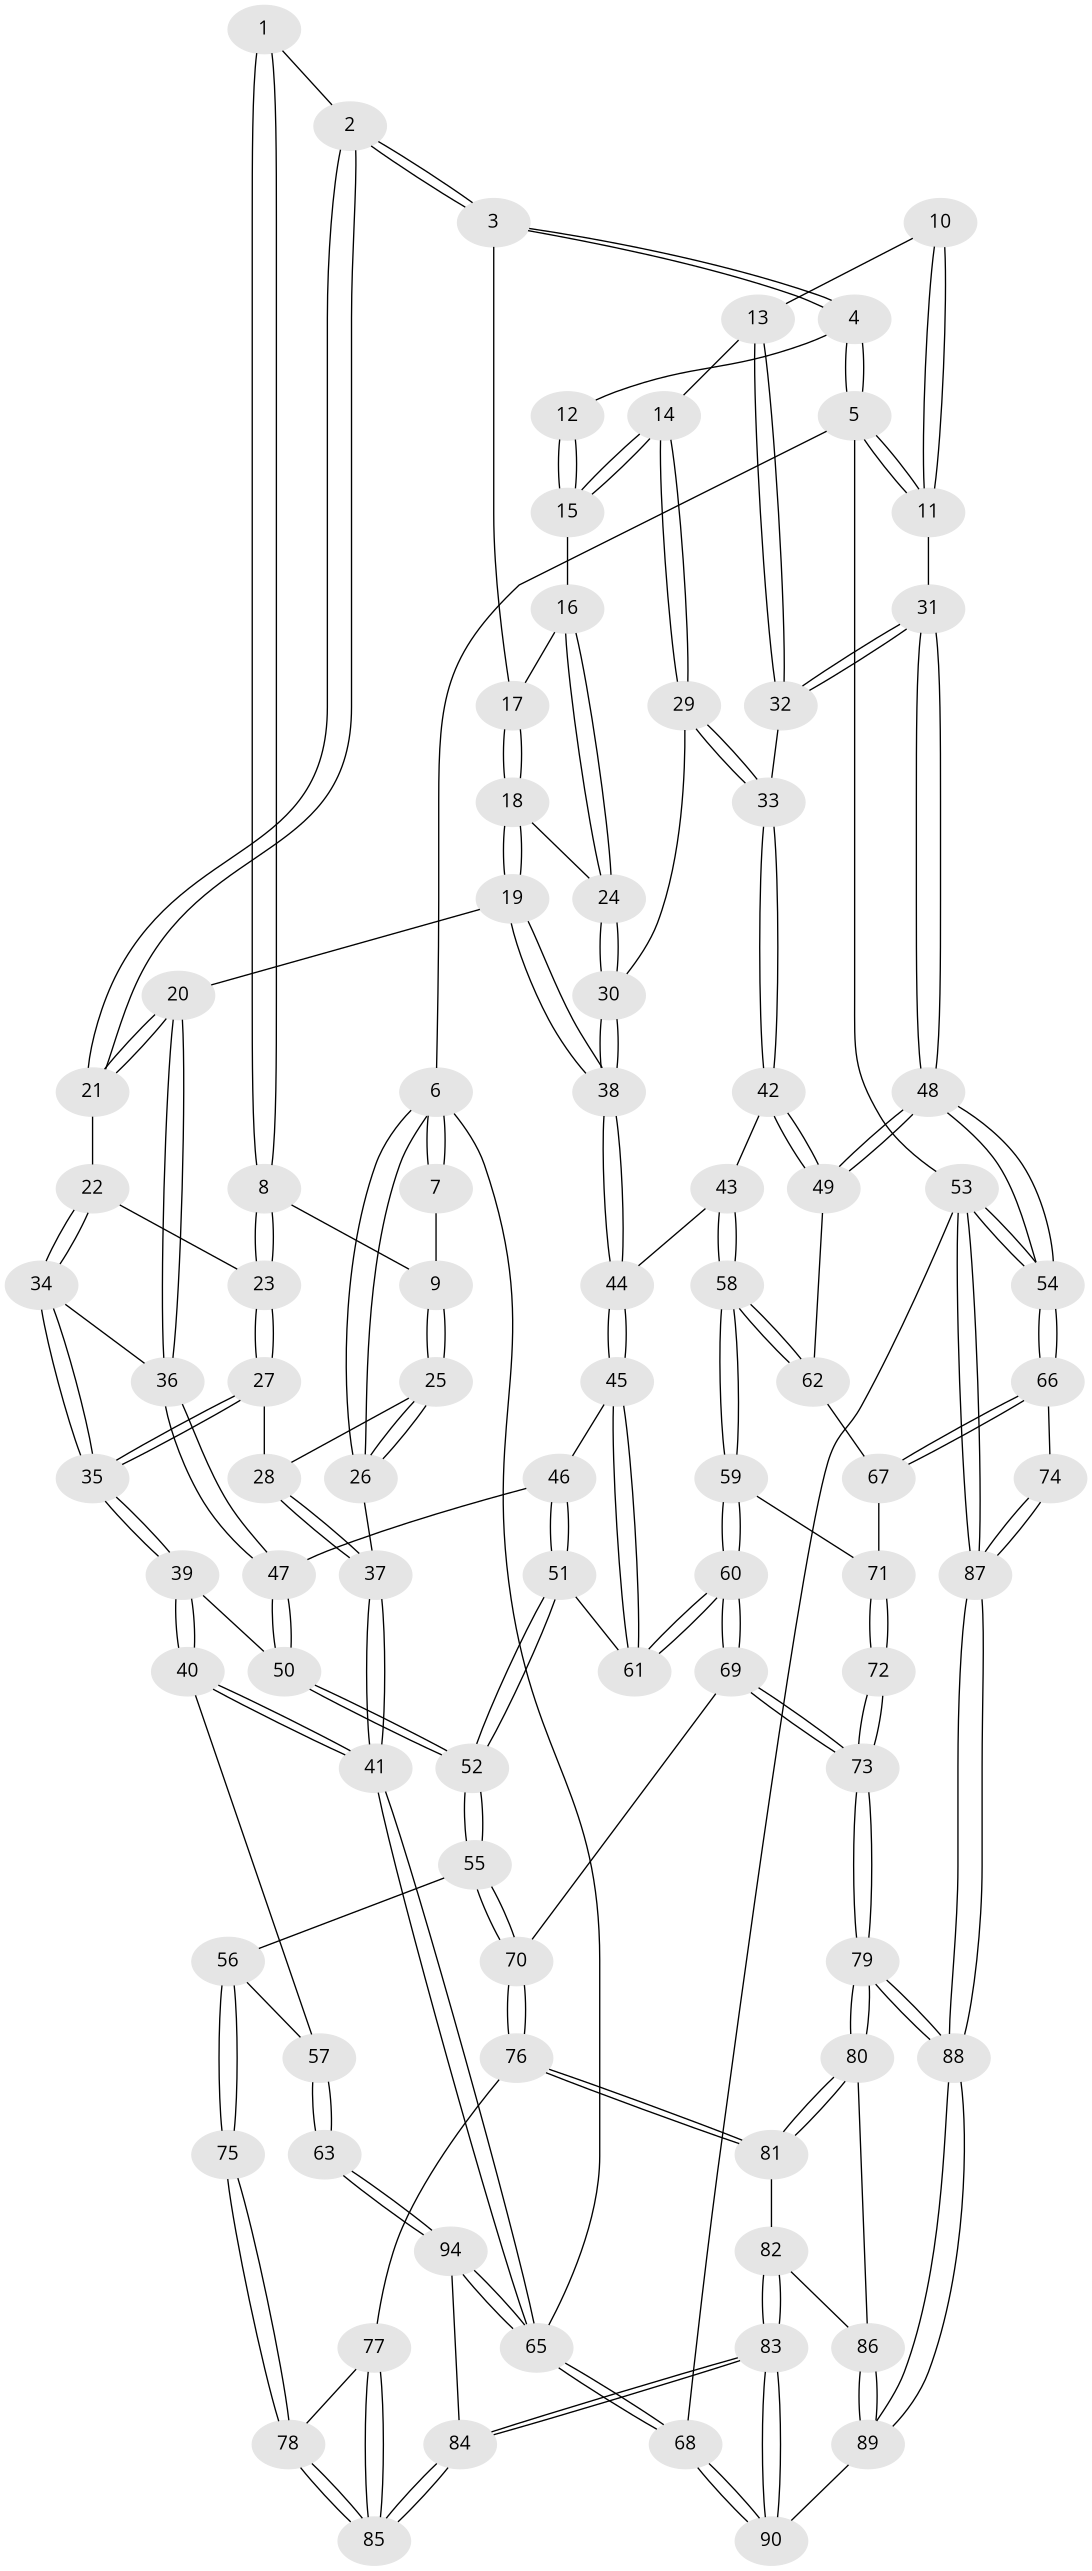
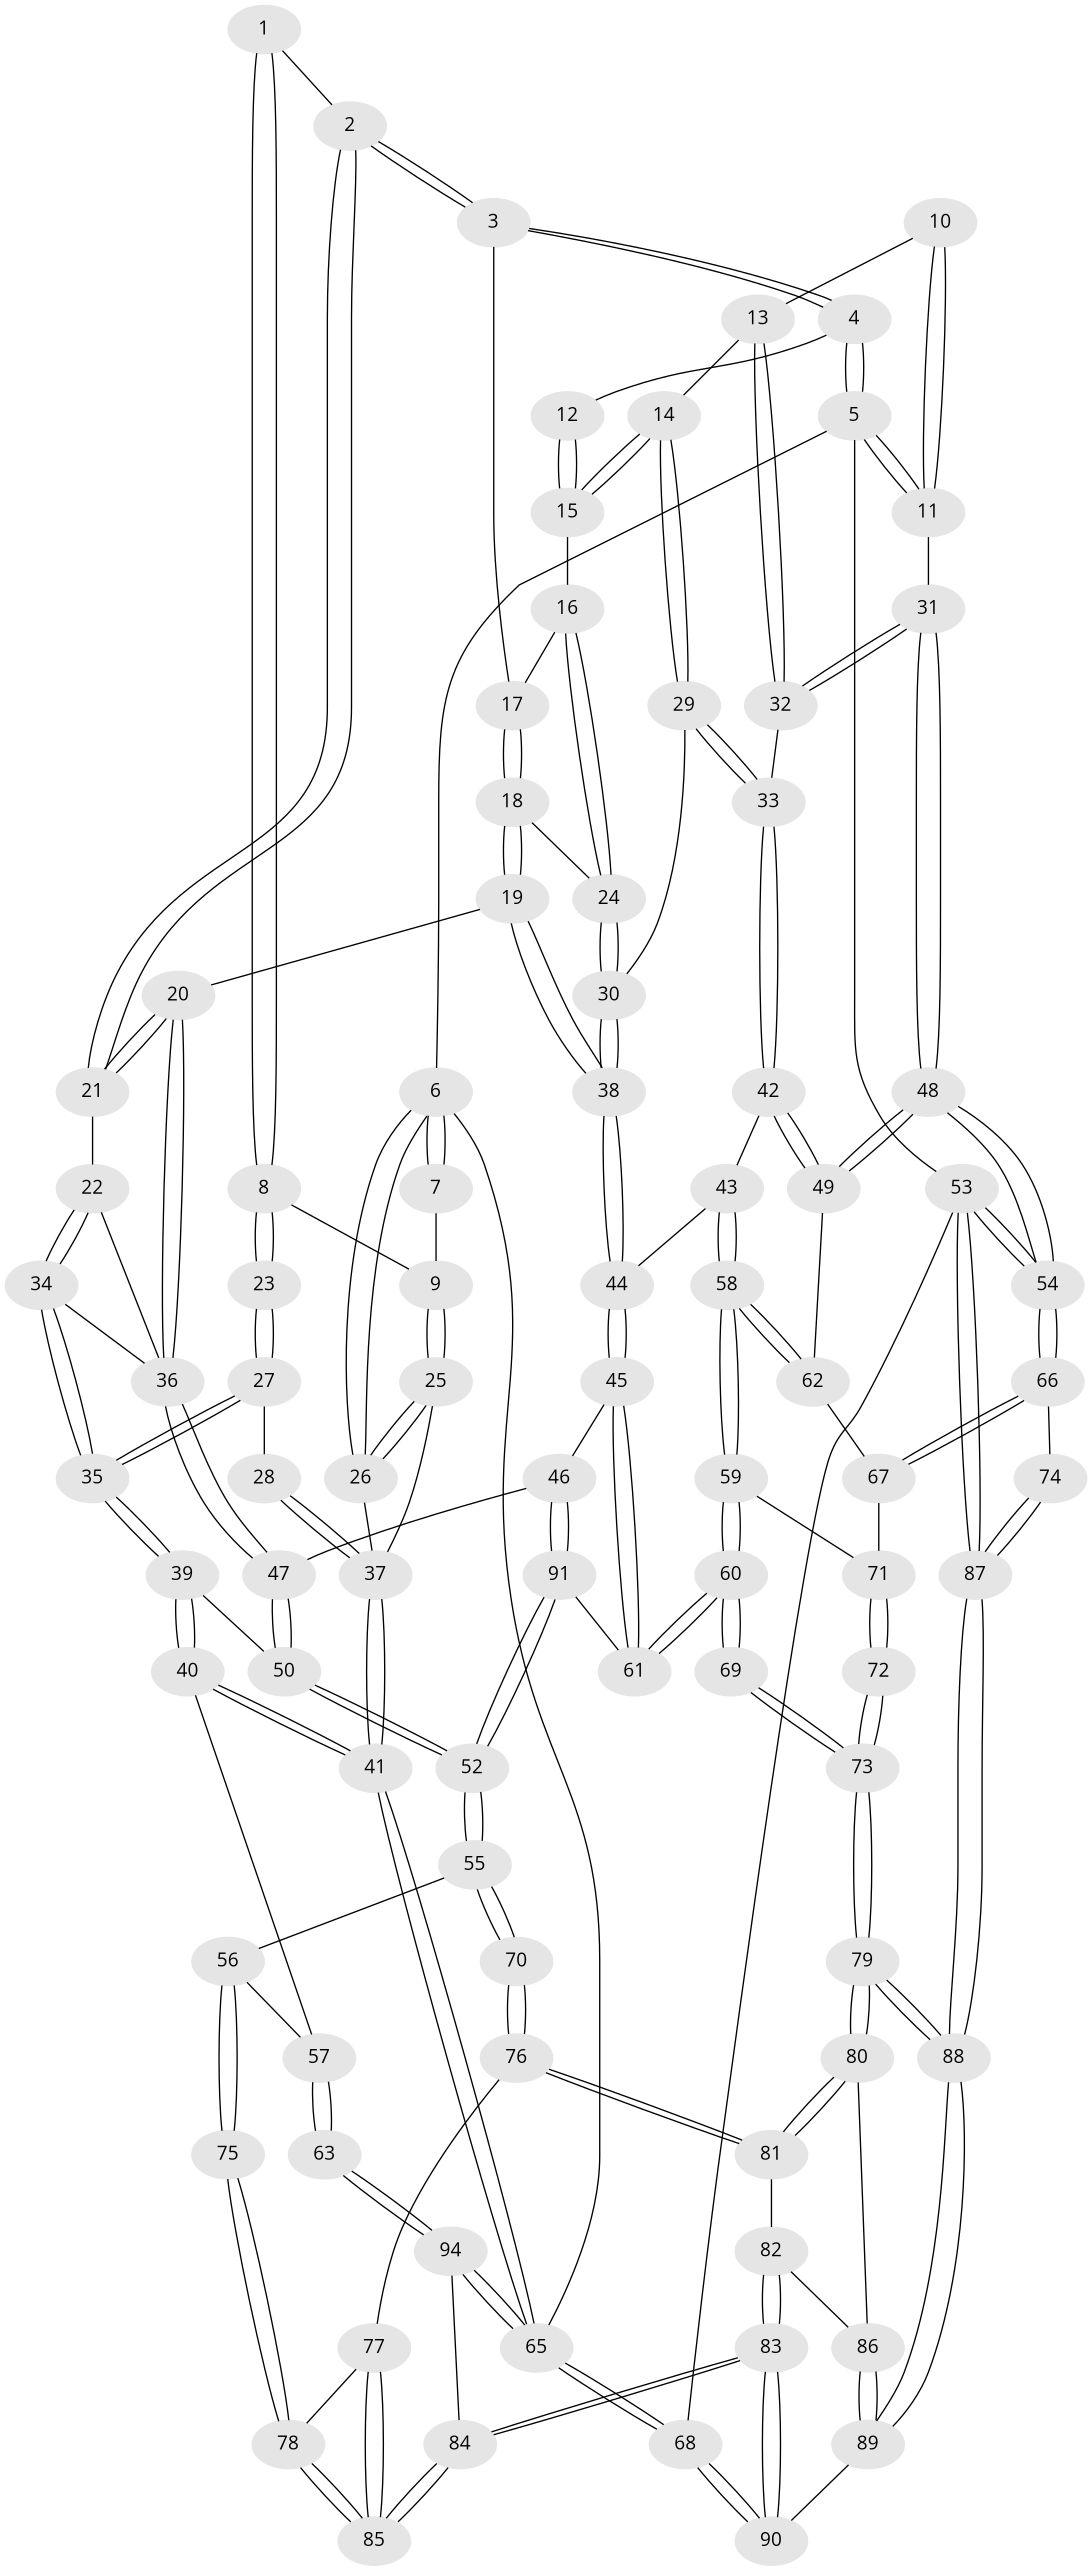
edge "22" -- "23": now "22" -- "36"
edge "25" -- "28": now "25" -- "37"
node "51": label "51" -> "91"
edge "69" -- "70": removed
